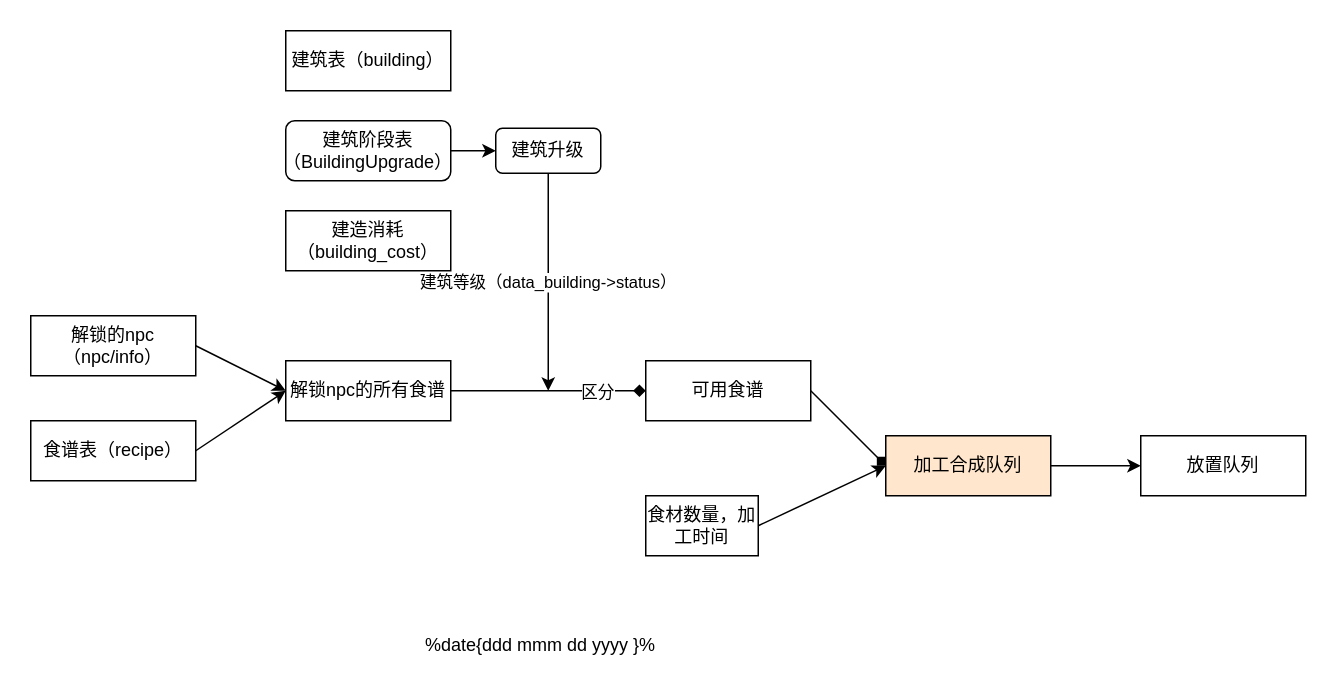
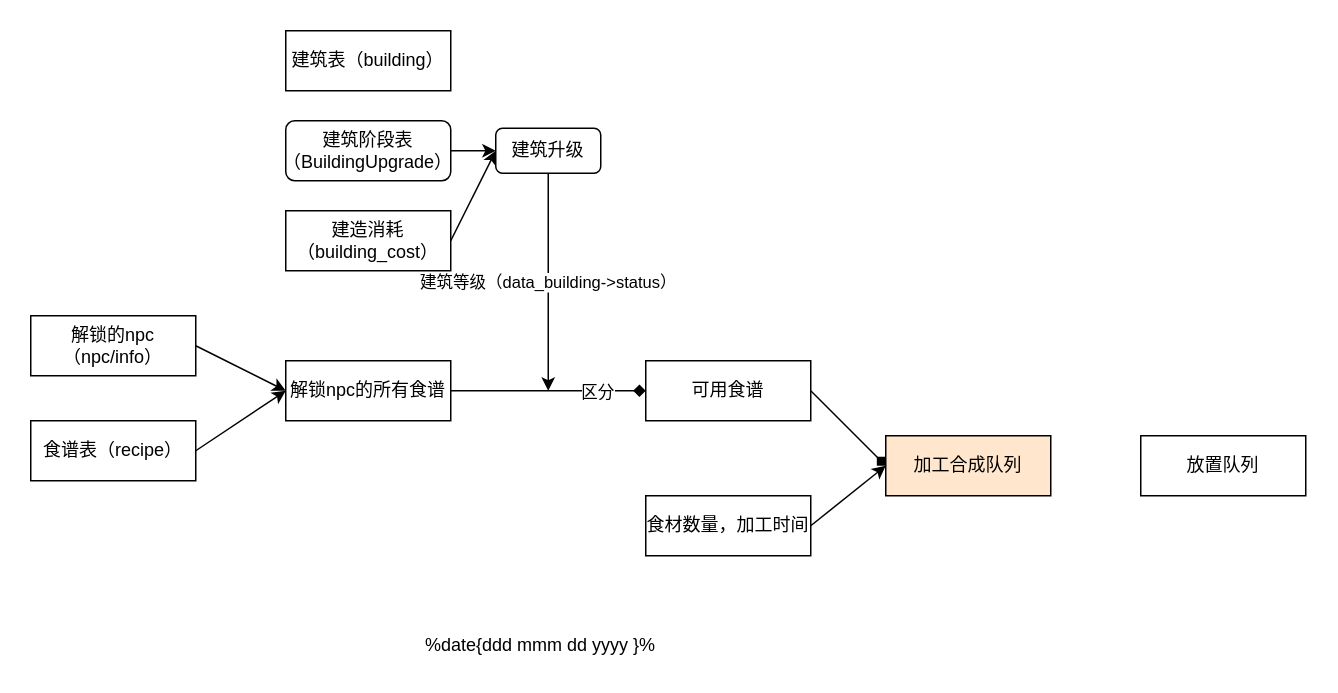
edge "建造消耗（building_cost）" -> "建筑升级": added
edge "加工合成队列" -> "放置队列": removed
node "食材数量，加工时间": size 113x60 -> 165x60
